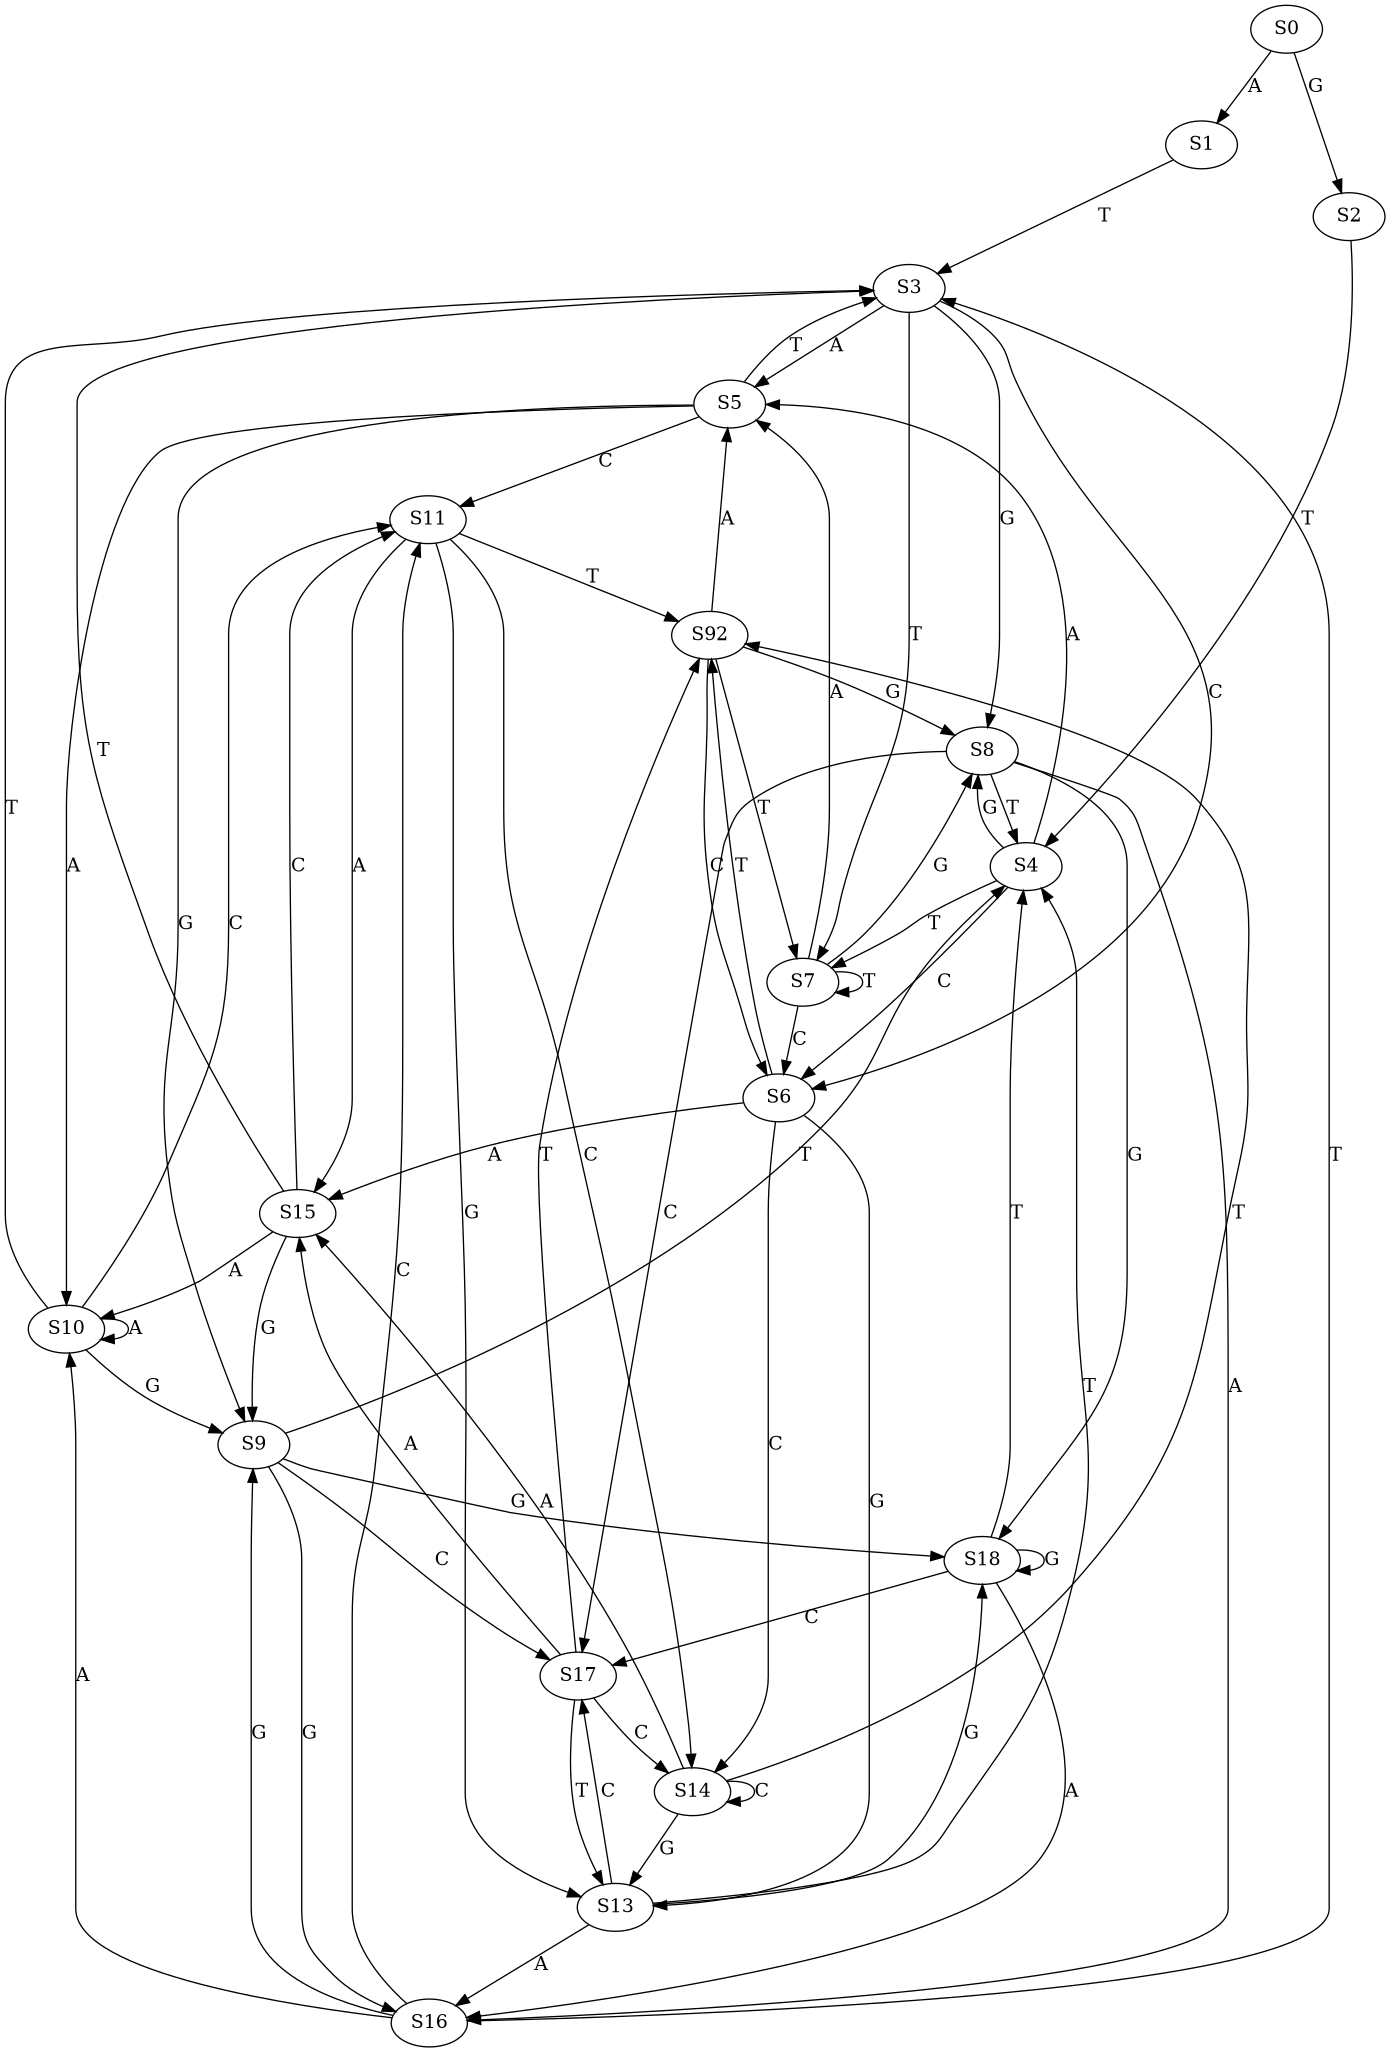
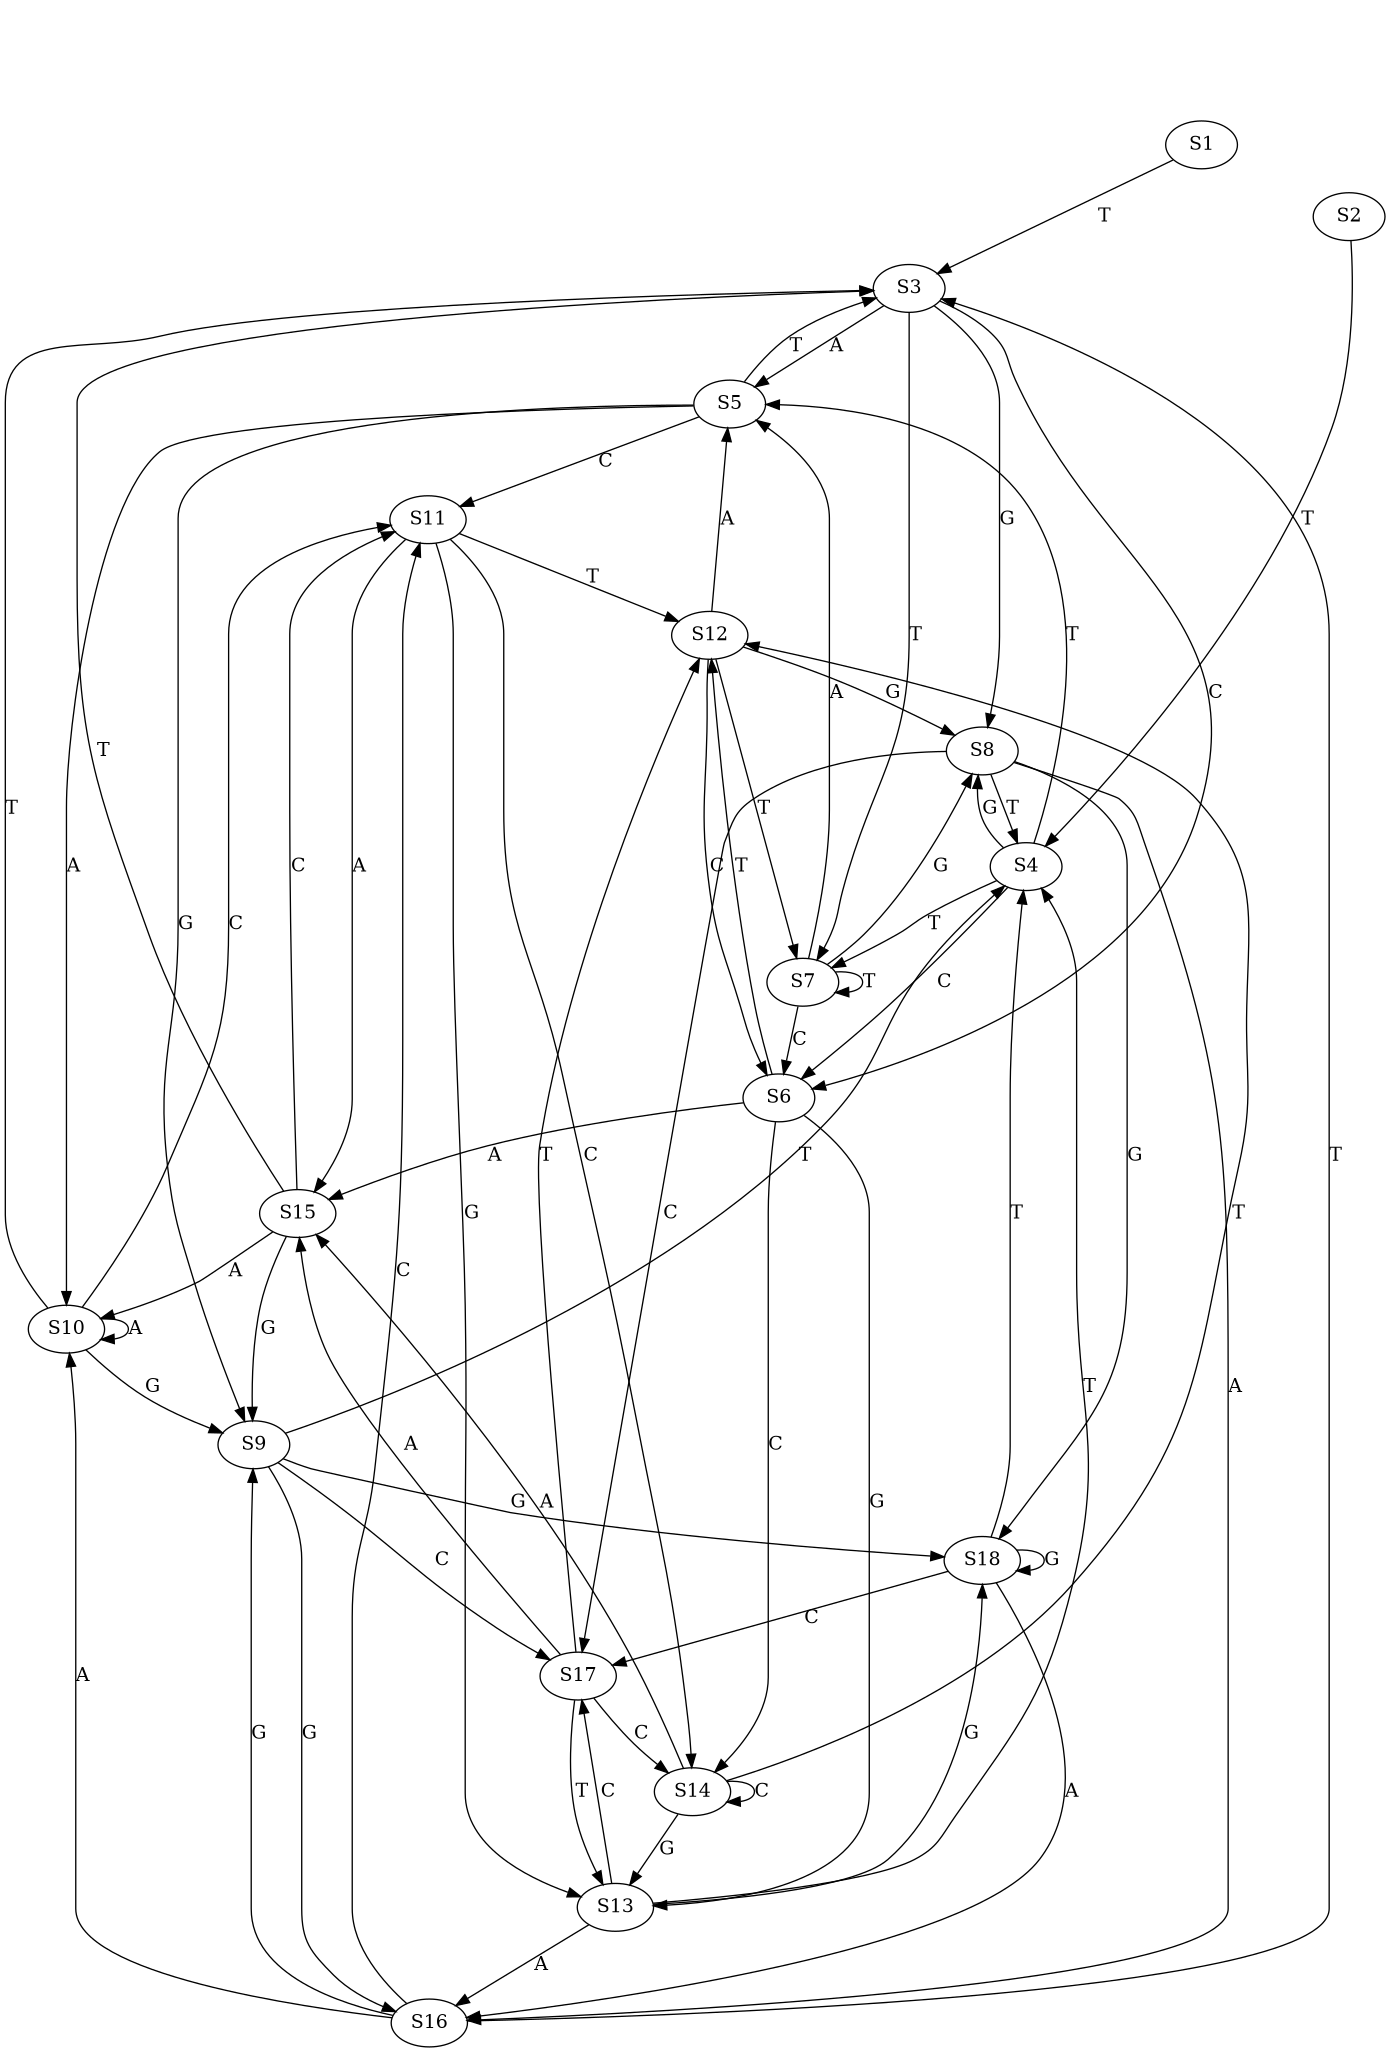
node "S0": removed
node "S92": label "S92" -> "S12"
edge "S4" -> "S5": label "A" -> "T"
